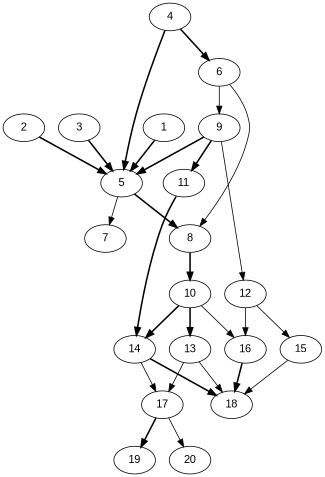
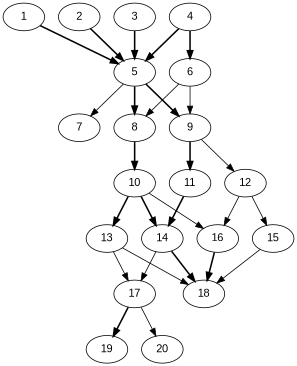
edge "9" -> "5": reversed
